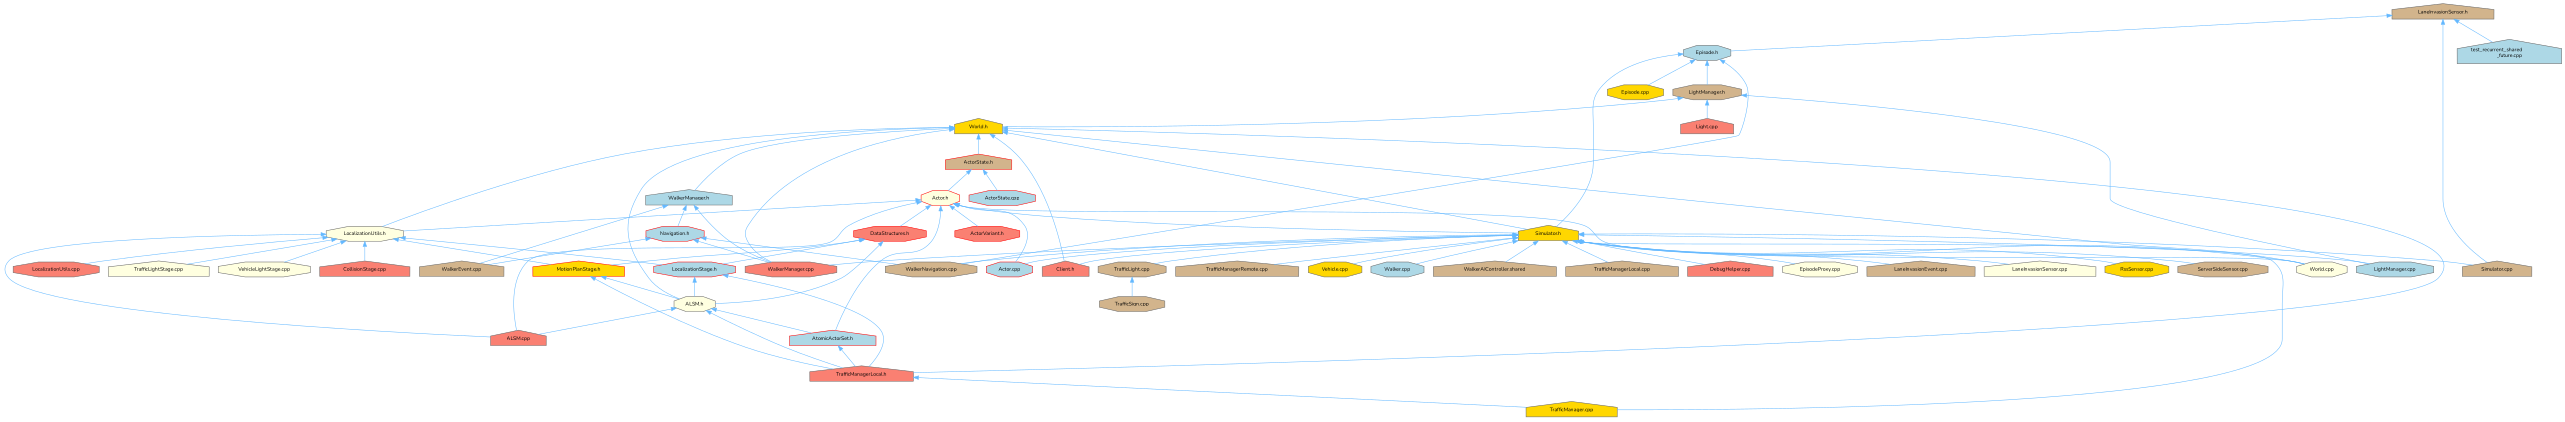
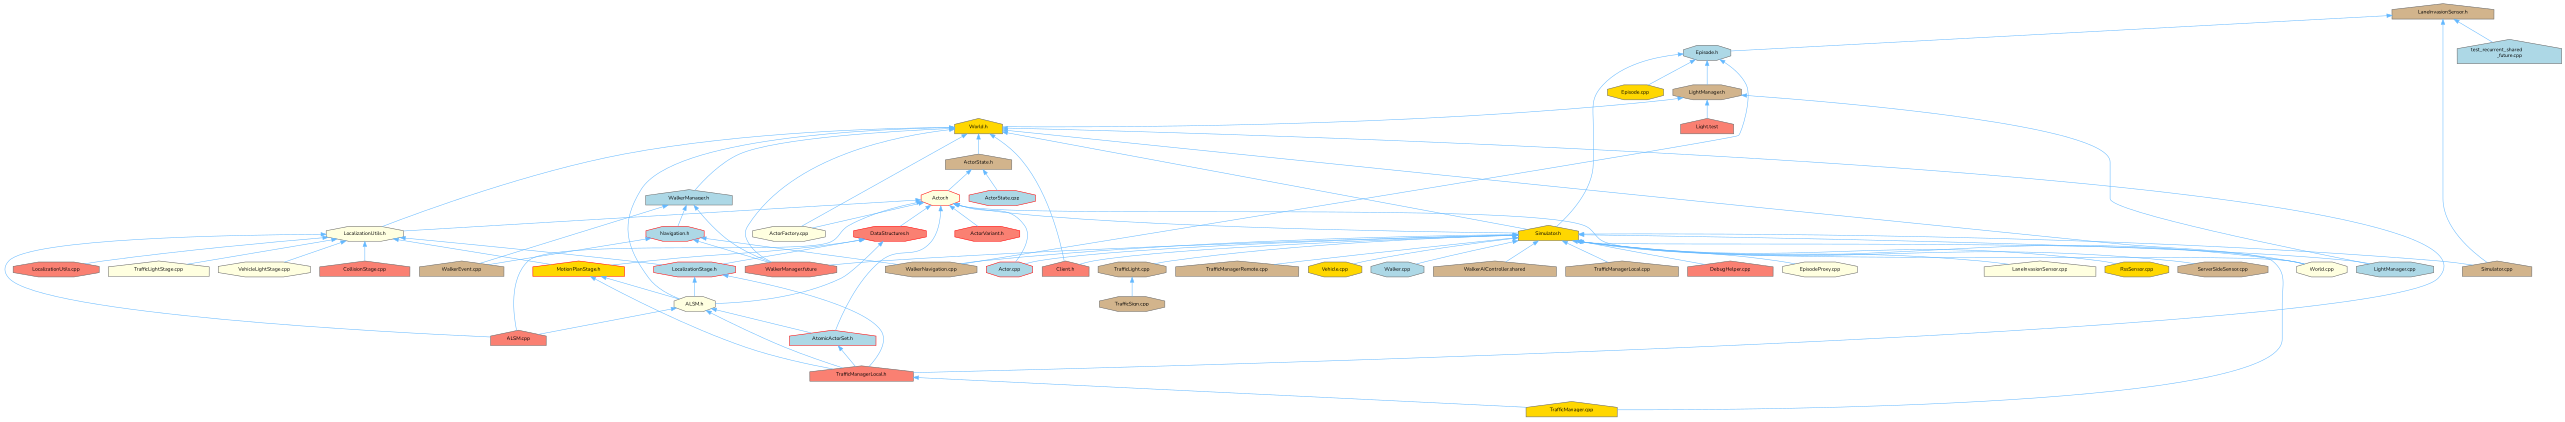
node "Light.cpp": label "Light.cpp" -> "Light.test"
node "ActorState.h": color red -> grey40
node "ActorFactory.cpp": added
node "WalkerManager.cpp": label "WalkerManager.cpp" -> "WalkerManager.future"
node "LaneInvasionEvent.cpp": removed
